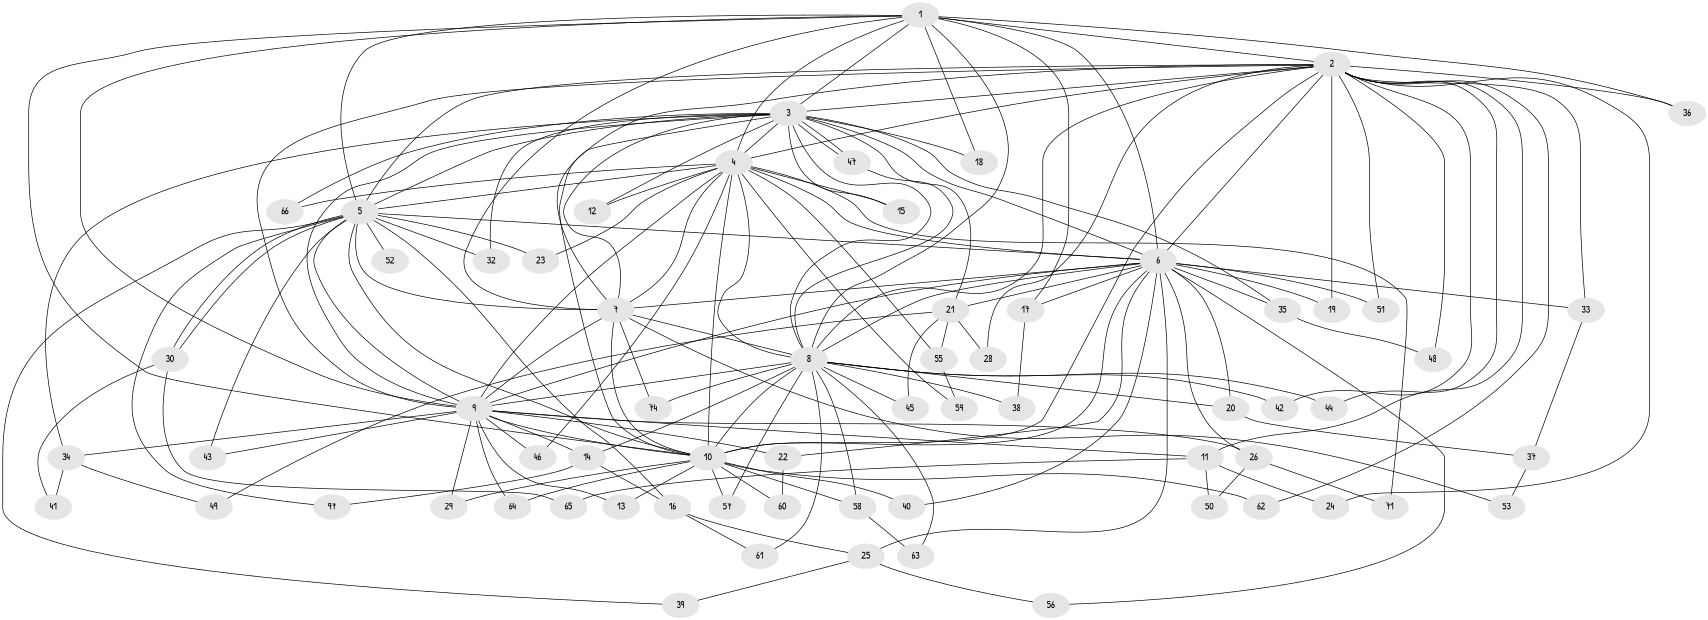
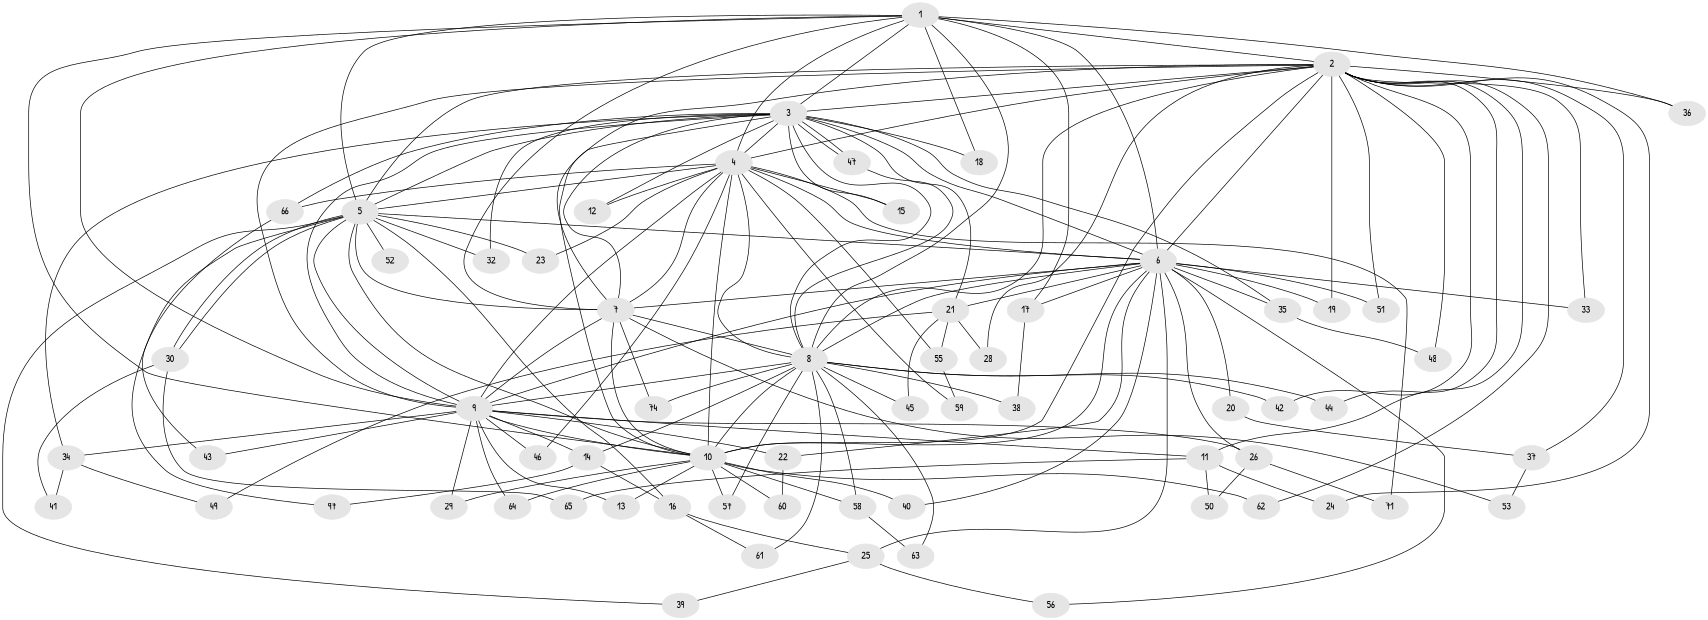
edge "5" -- "43": now "66" -- "43"
edge "8" -- "20": removed
edge "33" -- "37": now "2" -- "37"
